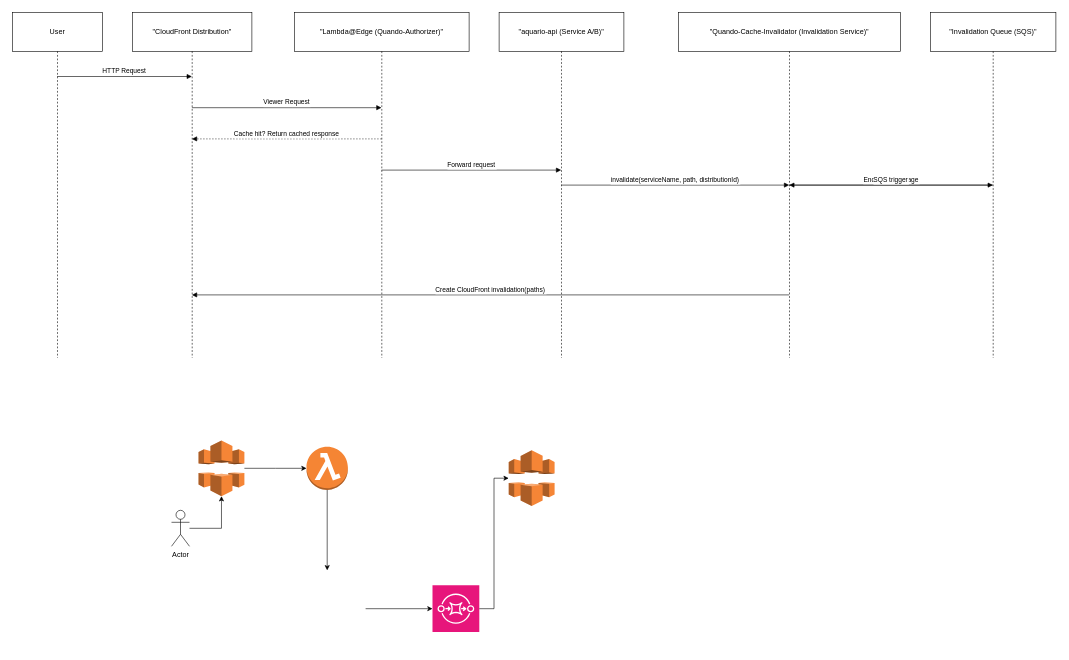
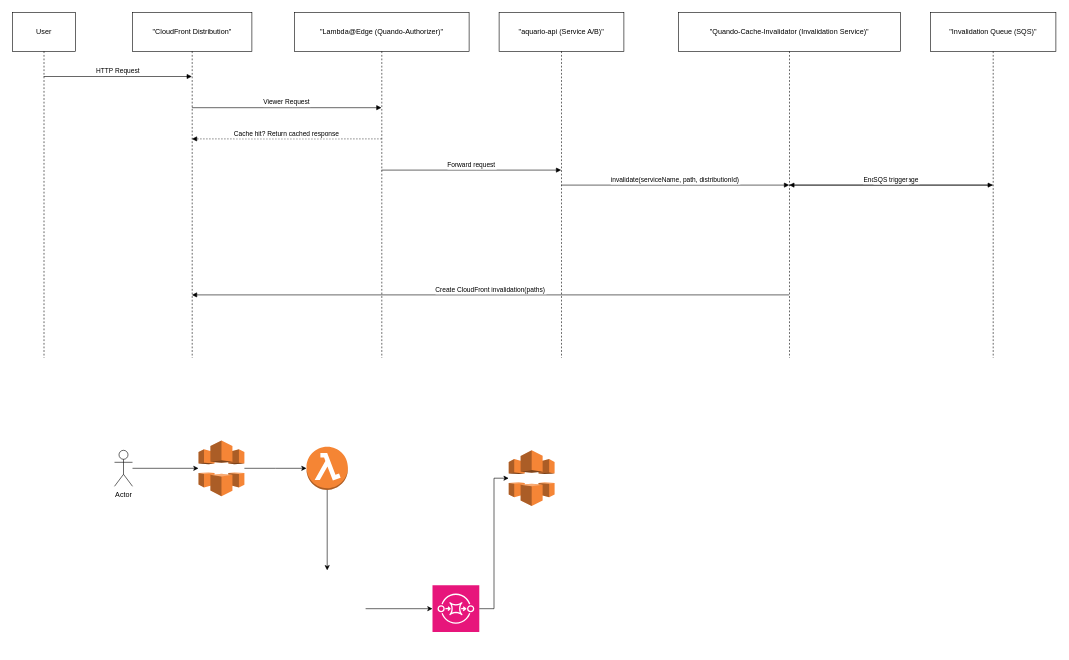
node "User": size 90x346 -> 63x346
node "Actor": moved (180, 528) -> (123, 468)
